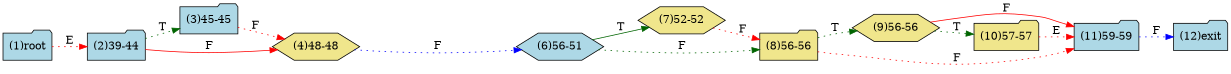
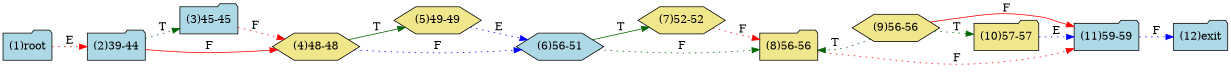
node "(5)49-49": added
edge "(8)56-56" -> "(9)56-56": reversed
edge "(10)57-57" -> "(11)59-59": color red -> blue
